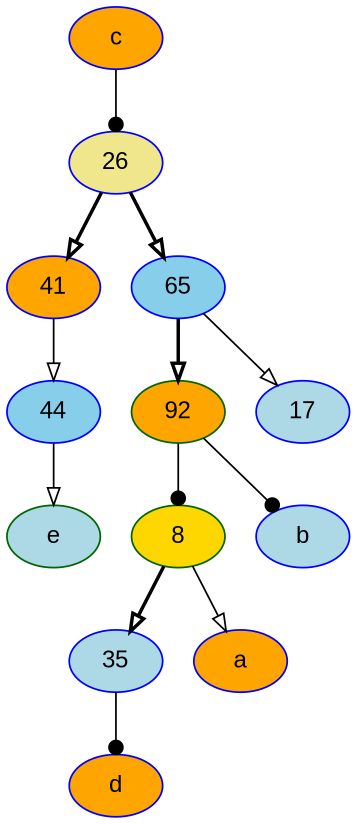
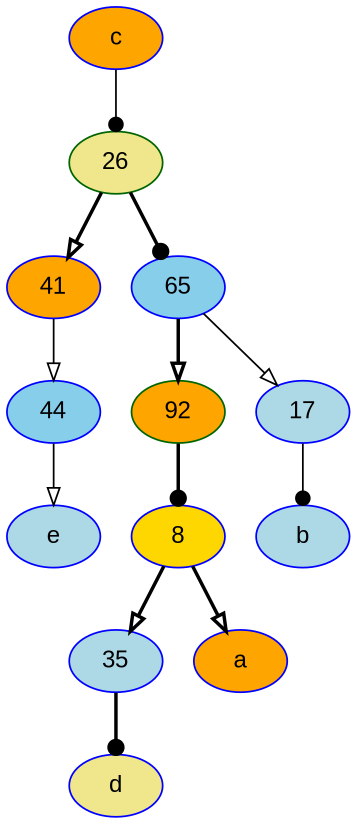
node "26": color blue -> darkgreen
edge "26" -> "65": arrowhead onormal -> dot
edge "92" -> "8": style solid -> bold
edge "92" -> "b": now "17" -> "b"
node "e": color darkgreen -> blue
node "8": color darkgreen -> blue
edge "8" -> "a": style solid -> bold
edge "35" -> "d": style solid -> bold
node "d": fillcolor orange -> khaki
